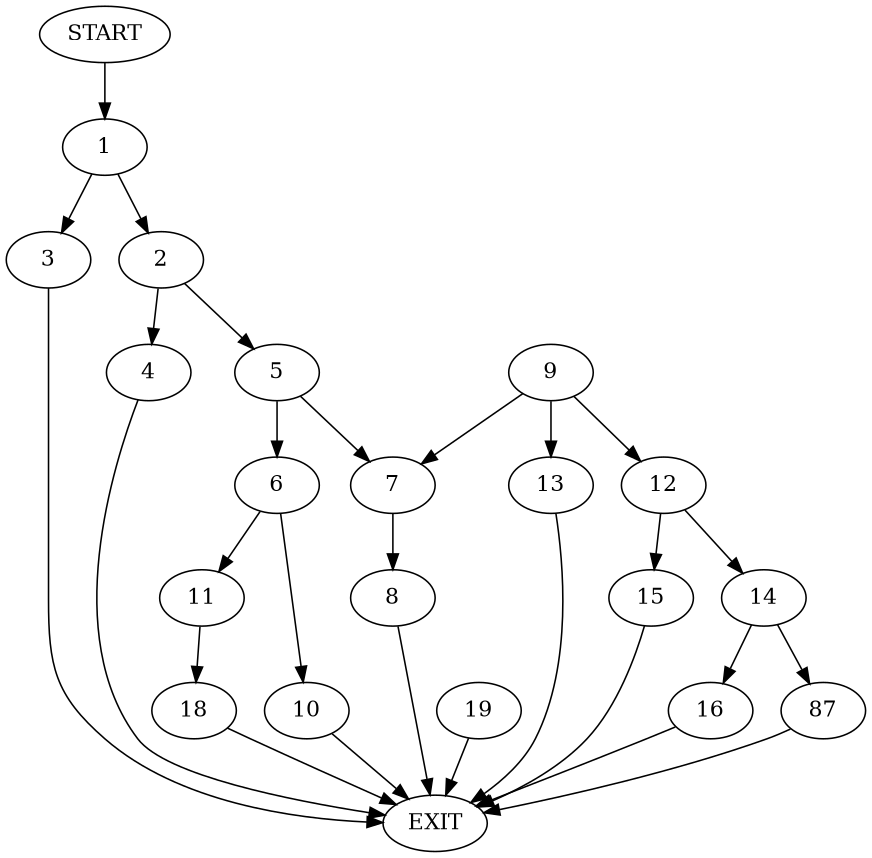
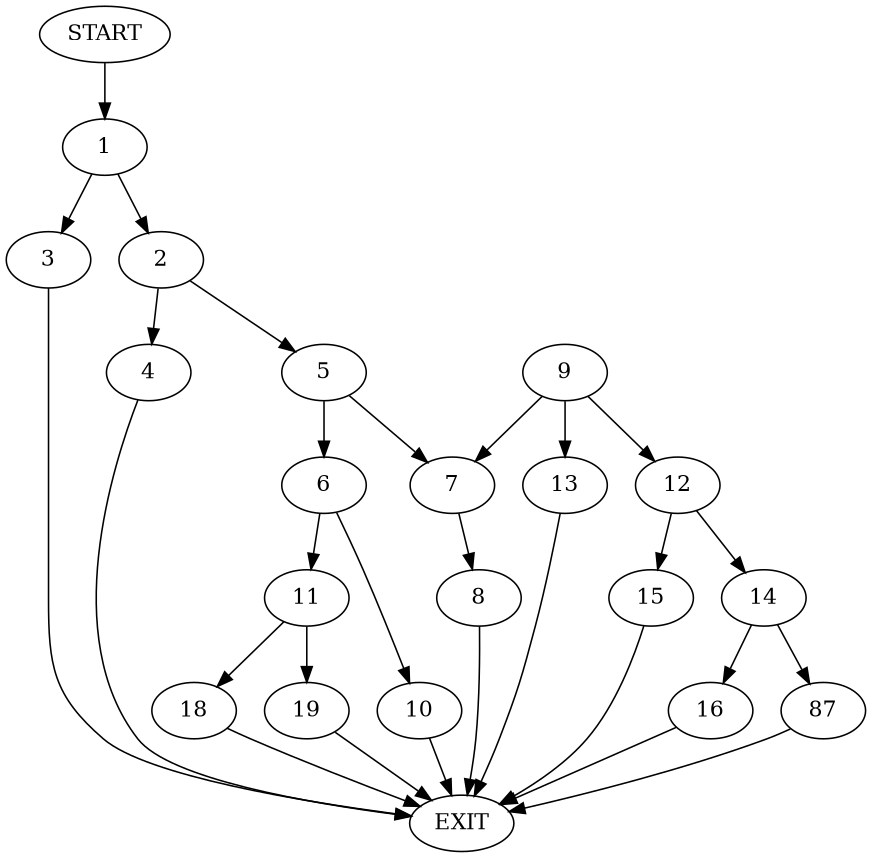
edge "11" -> "19": added
